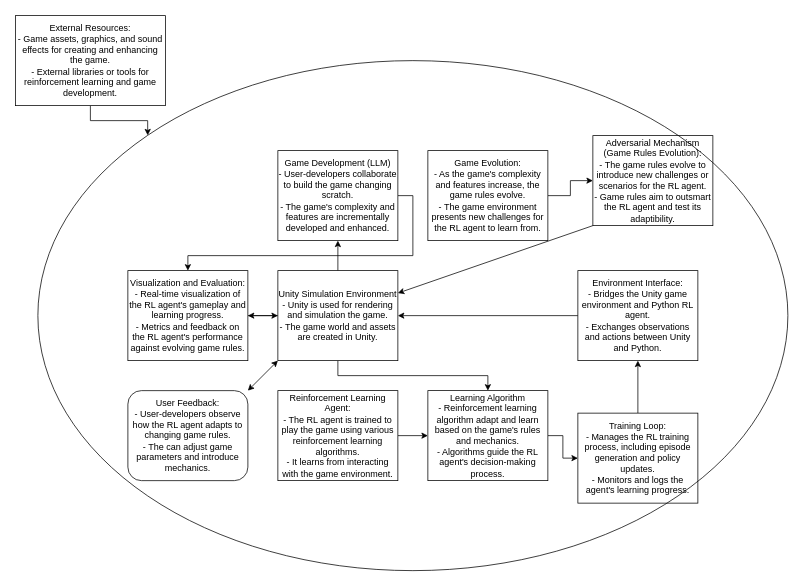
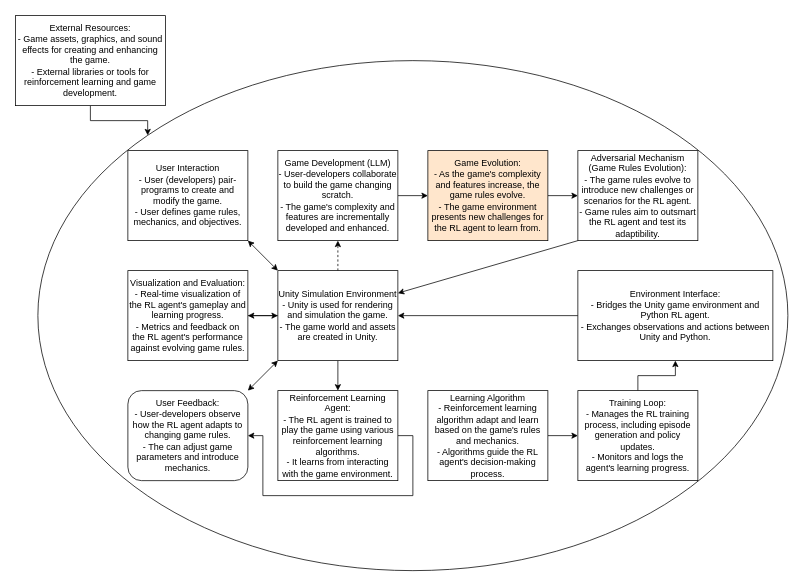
node "Adversarial Mechanism (Game Rules Evolution): - The game rules evolve to introduce new challenges or scenarios for the RL agent. - Game rules aim to outsmart the RL agent and test its adaptibility.": moved (653, 180) -> (638, 195)
node "User Interaction - User (developers) pair-programs to create and modify the game. - User defines game rules, mechanics, and objectives.": added
node "Game Evolution: - As the game's complexity and features increase, the game rules evolve. - The game environment presents new challenges for the RL agent to learn from.": fillcolor #ffffff -> #ffe6cc
edge "Game Development (LLM) - User-developers collaborate to build the game changing scratch. - The game's complexity and features are incrementally developed and enhanced." -> "Visualization and Evaluation: - Real-time visualization of the RL agent's gameplay and learning progress. - Metrics and feedback on the RL agent's performance against evolving game rules.": now "Game Development (LLM) - User-developers collaborate to build the game changing scratch. - The game's complexity and features are incrementally developed and enhanced." -> "Game Evolution: - As the game's complexity and features increase, the game rules evolve. - The game environment presents new challenges for the RL agent to learn from."
edge "User Interaction - User (developers) pair-programs to create and modify the game. - User defines game rules, mechanics, and objectives." -- "Unity Simulation Environment - Unity is used for rendering and simulation the game. - The game world and assets are created in Unity.": added
edge "Unity Simulation Environment - Unity is used for rendering and simulation the game. - The game world and assets are created in Unity." -> "Game Development (LLM) - User-developers collaborate to build the game changing scratch. - The game's complexity and features are incrementally developed and enhanced.": style solid -> dashed
node "Environment Interface: - Bridges the Unity game environment and Python RL agent. - Exchanges observations and actions between Unity and Python.": size 120x90 -> 195x90
edge "Unity Simulation Environment - Unity is used for rendering and simulation the game. - The game world and assets are created in Unity." -> "Learning Algorithm - Reinforcement learning algorithm adapt and learn based on the game's rules and mechanics. - Algorithms guide the RL agent's decision-making process.": now "Unity Simulation Environment - Unity is used for rendering and simulation the game. - The game world and assets are created in Unity." -> "Reinforcement Learning Agent: - The RL agent is trained to play the game using various reinforcement learning algorithms. - It learns from interacting with the game environment."
edge "Reinforcement Learning Agent: - The RL agent is trained to play the game using various reinforcement learning algorithms. - It learns from interacting with the game environment." -> "Learning Algorithm - Reinforcement learning algorithm adapt and learn based on the game's rules and mechanics. - Algorithms guide the RL agent's decision-making process.": now "Reinforcement Learning Agent: - The RL agent is trained to play the game using various reinforcement learning algorithms. - It learns from interacting with the game environment." -> "User Feedback: - User-developers observe how the RL agent adapts to changing game rules. - The can adjust game parameters and introduce mechanics."
node "Training Loop: - Manages the RL training process, including episode generation and policy updates. - Monitors and logs the agent's learning progress.": moved (638, 458) -> (638, 435)
